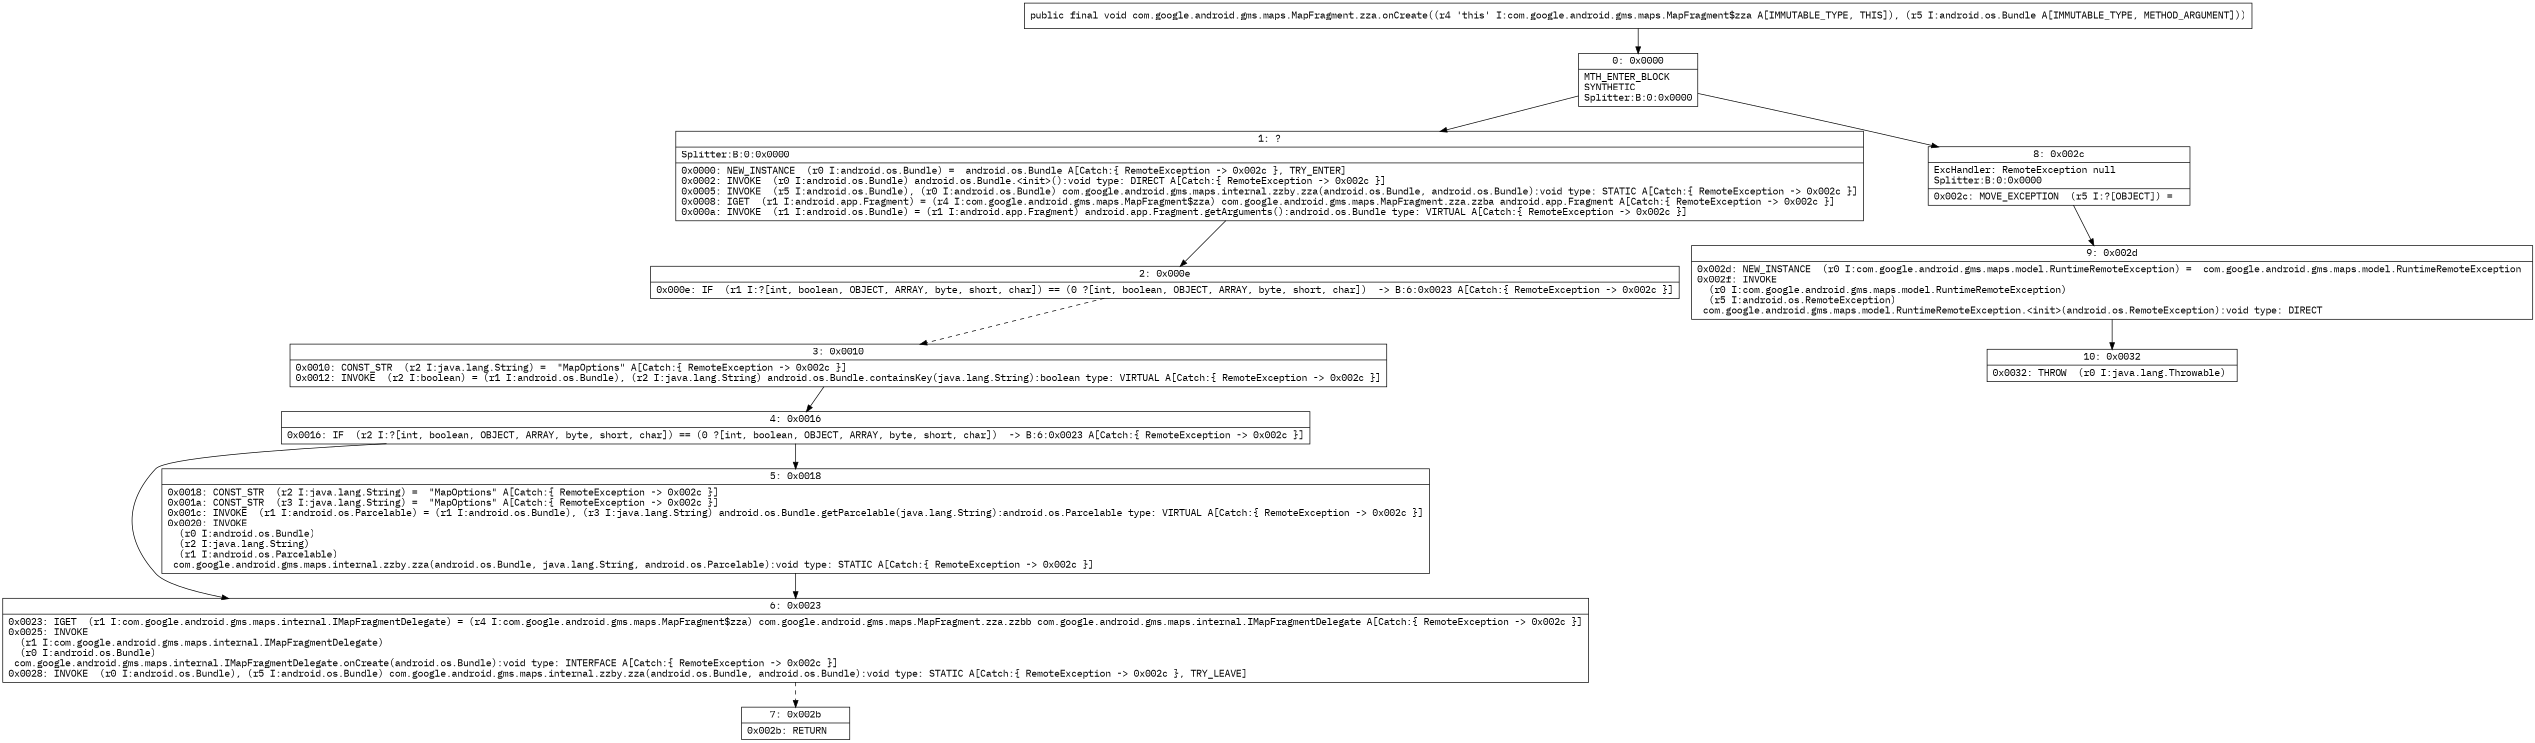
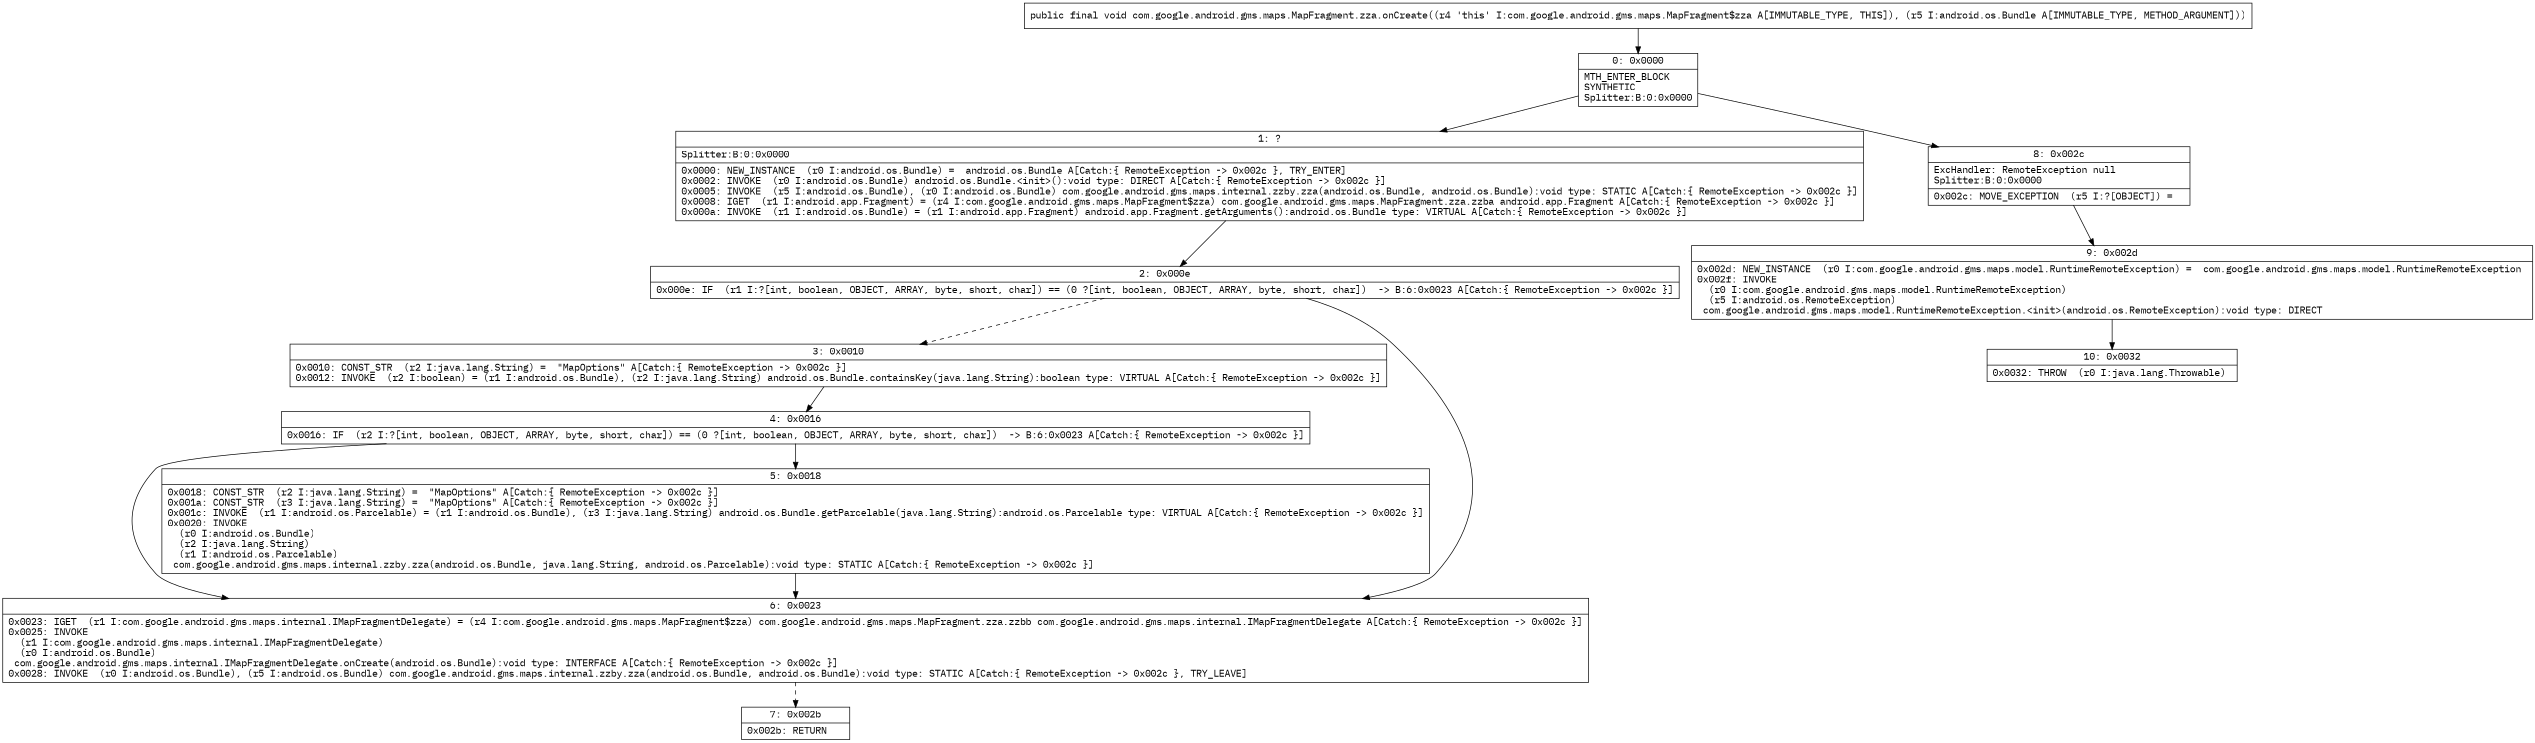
edge "2: 0x000e" -> "6: 0x0023": added
